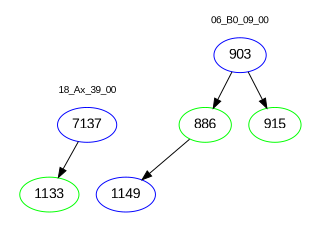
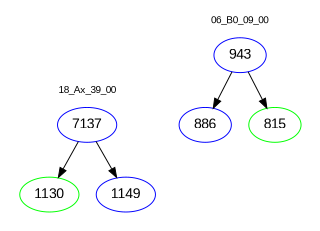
node "903": label "903" -> "943"
node "886": color green -> blue
node "915": label "915" -> "815"
edge "886" -> "1149": now "7137" -> "1149"
node "1133": label "1133" -> "1130"
